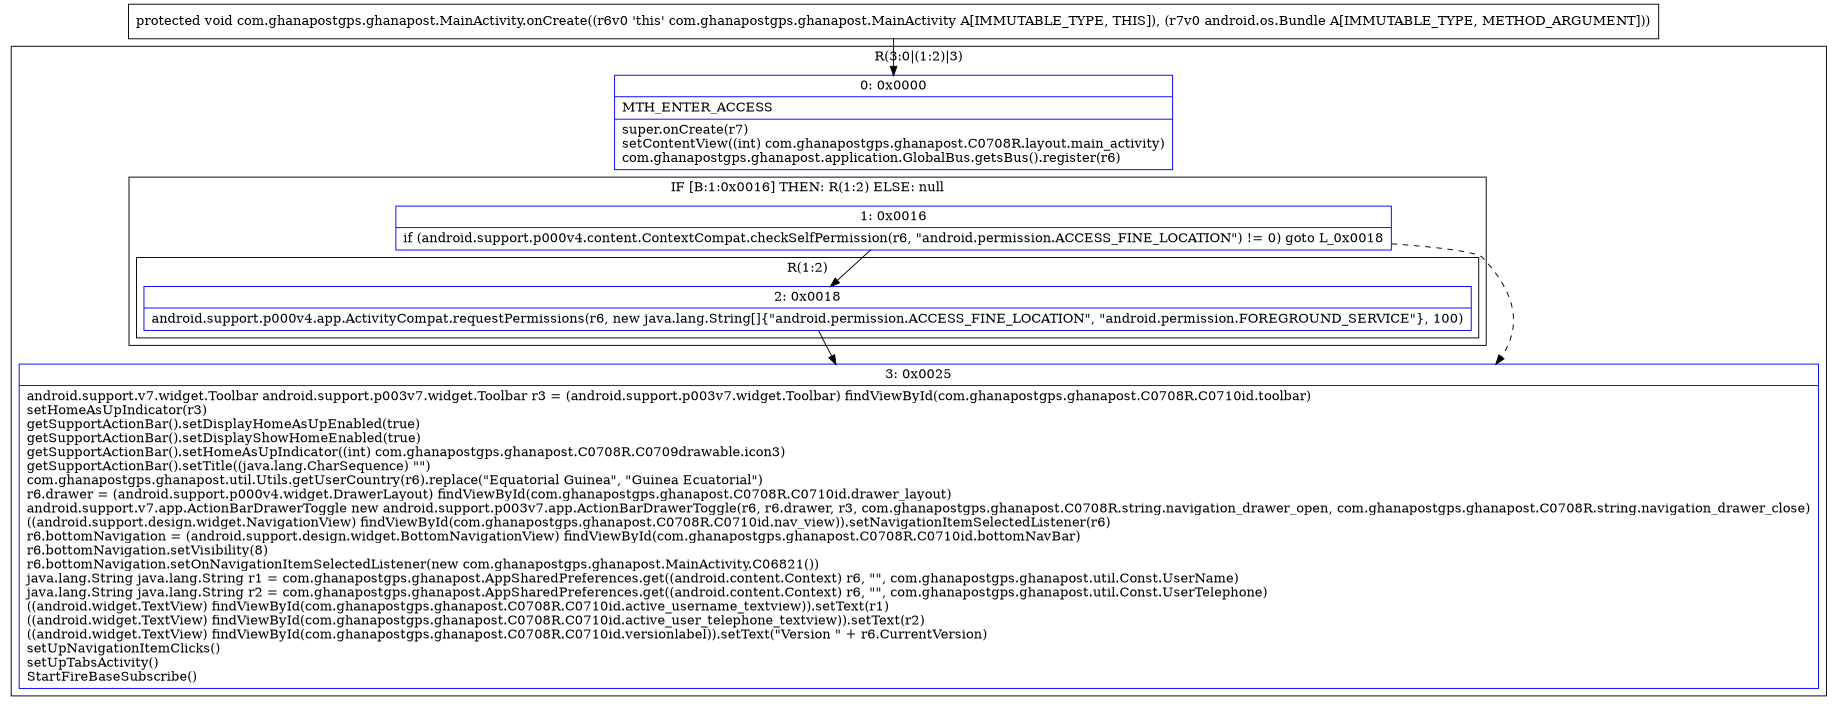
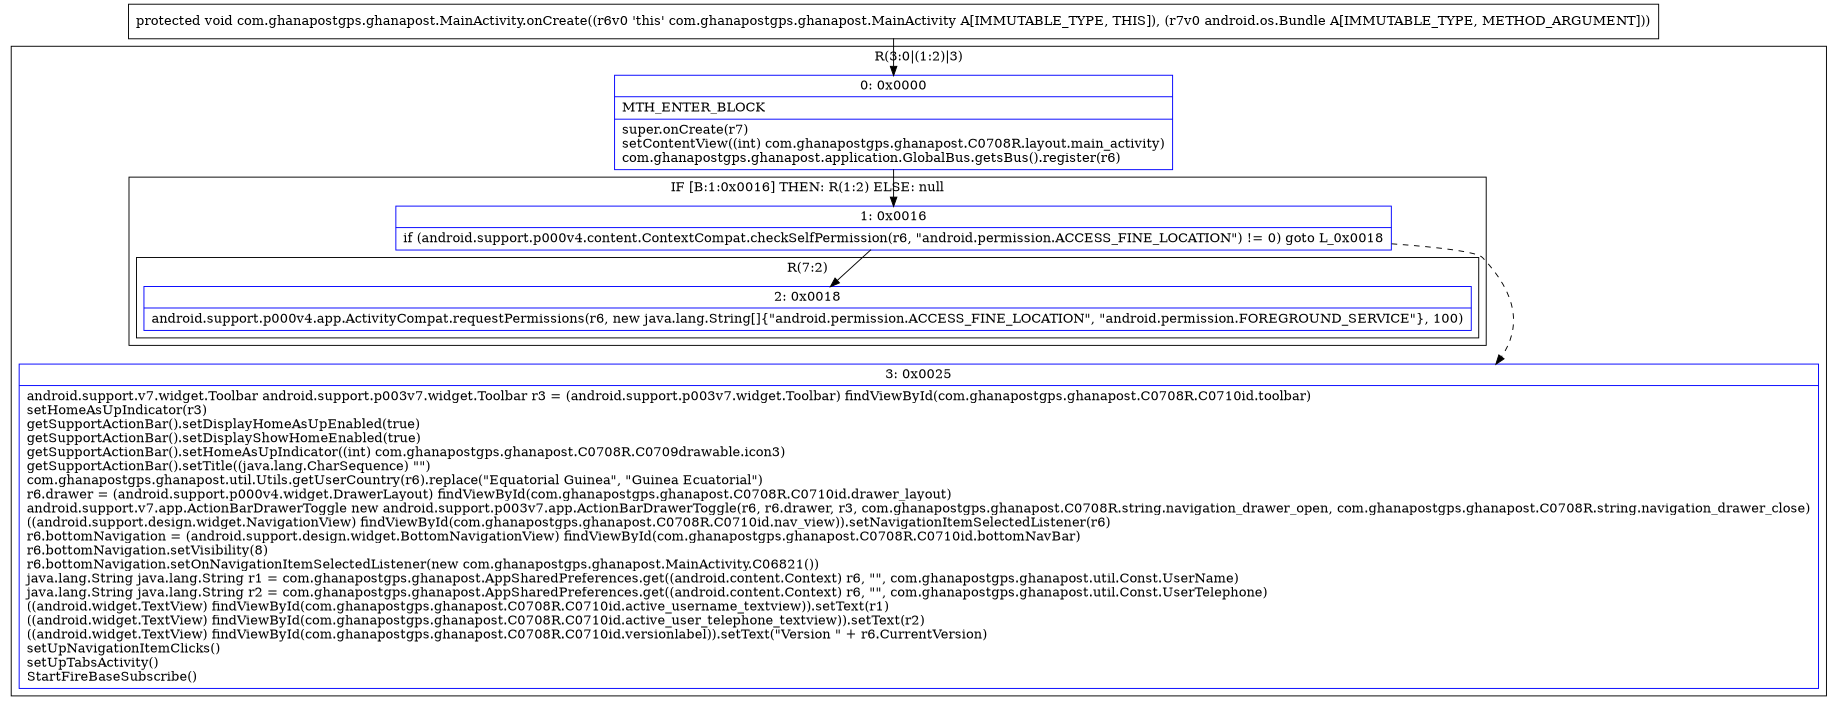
node "0: 0x0000": text "MTH_ENTER_ACCESS" -> "MTH_ENTER_BLOCK"
edge "0: 0x0000" -> "1: 0x0016": added
cluster "R(1:2)": label "R(1:2)" -> "R(7:2)"
edge "2: 0x0018" -> "3: 0x0025": removed
